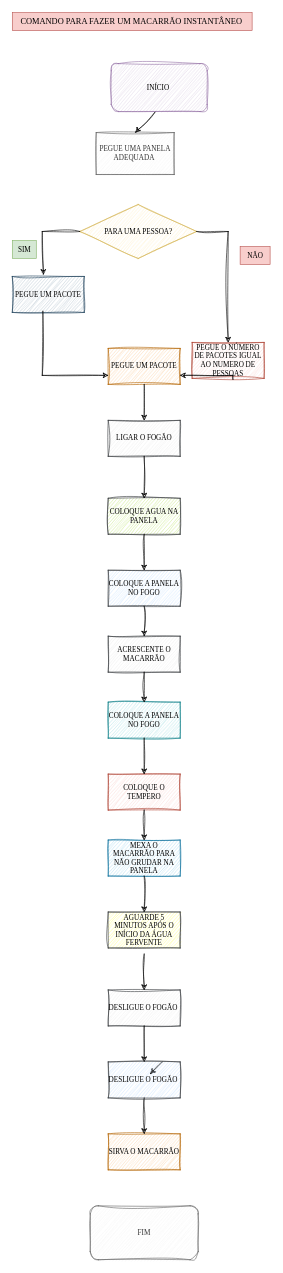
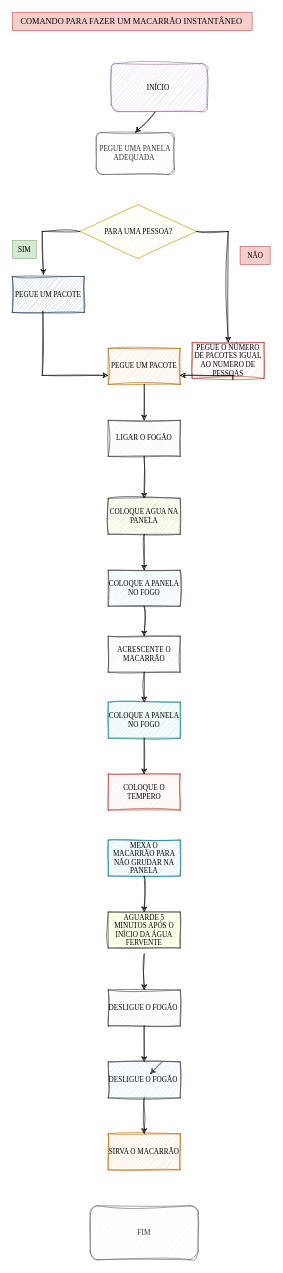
node "PEGUE UMA PANELA ADEQUADA": shape rectangle -> rounded rectangle
edge "COLOQUE O TEMPERO" -> "MEXA O MACARRÃO PARA NÃO GRUDAR NA PANELA": removed
